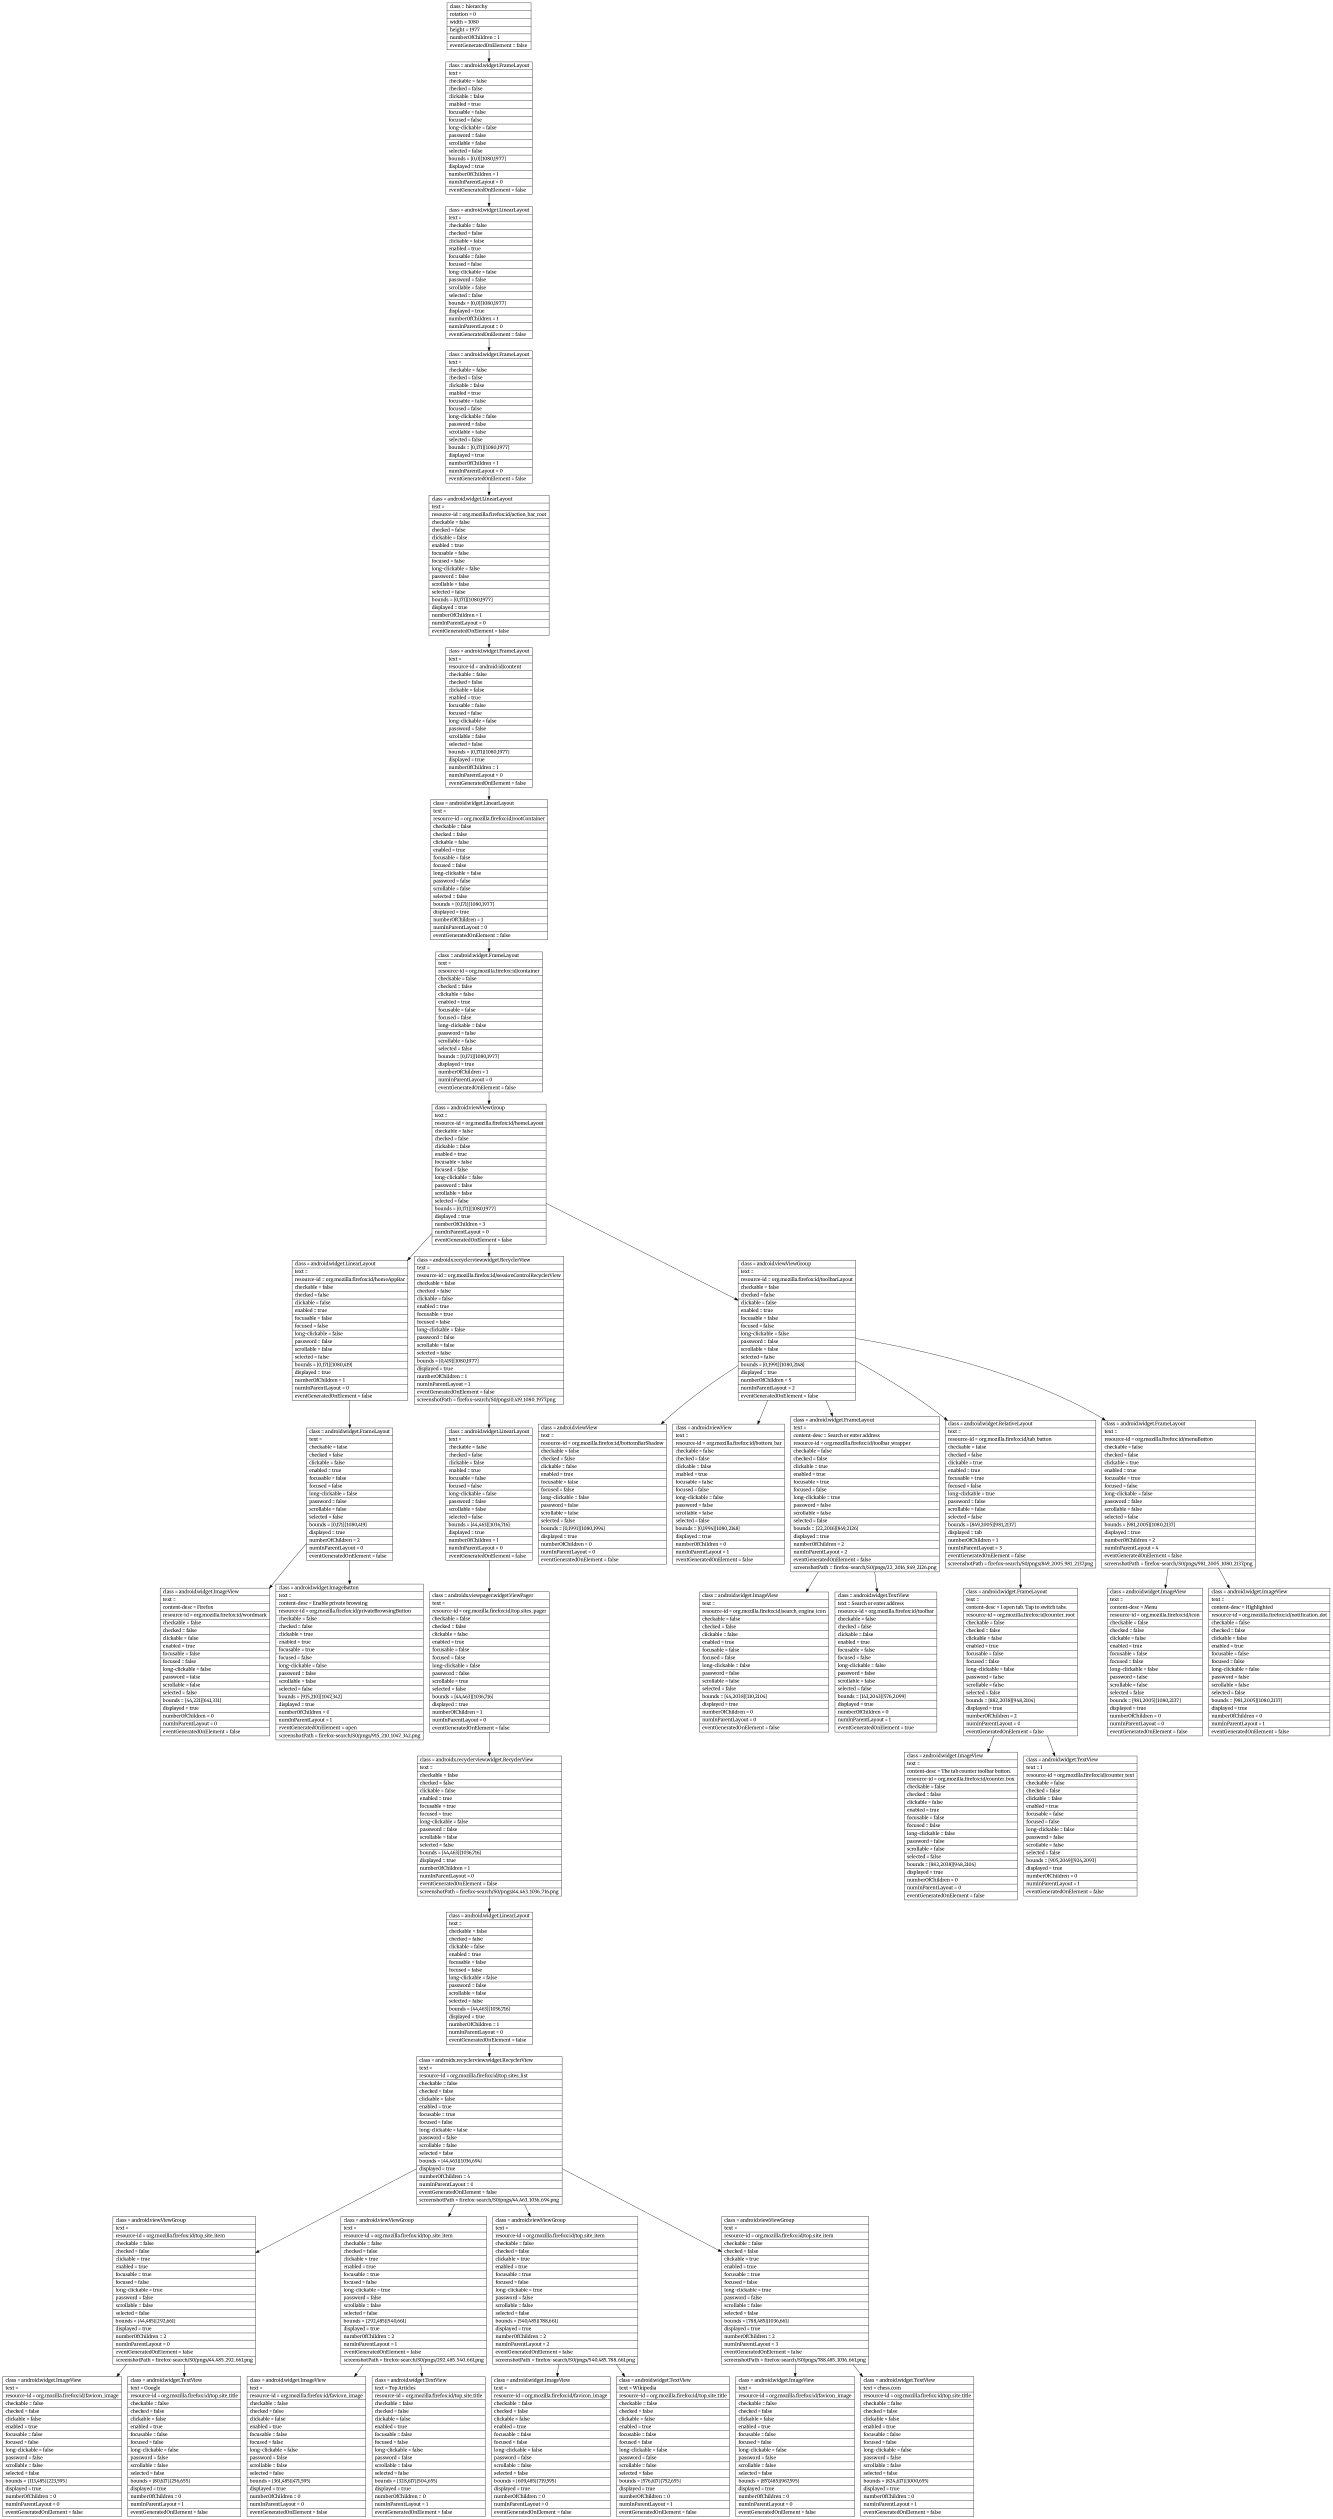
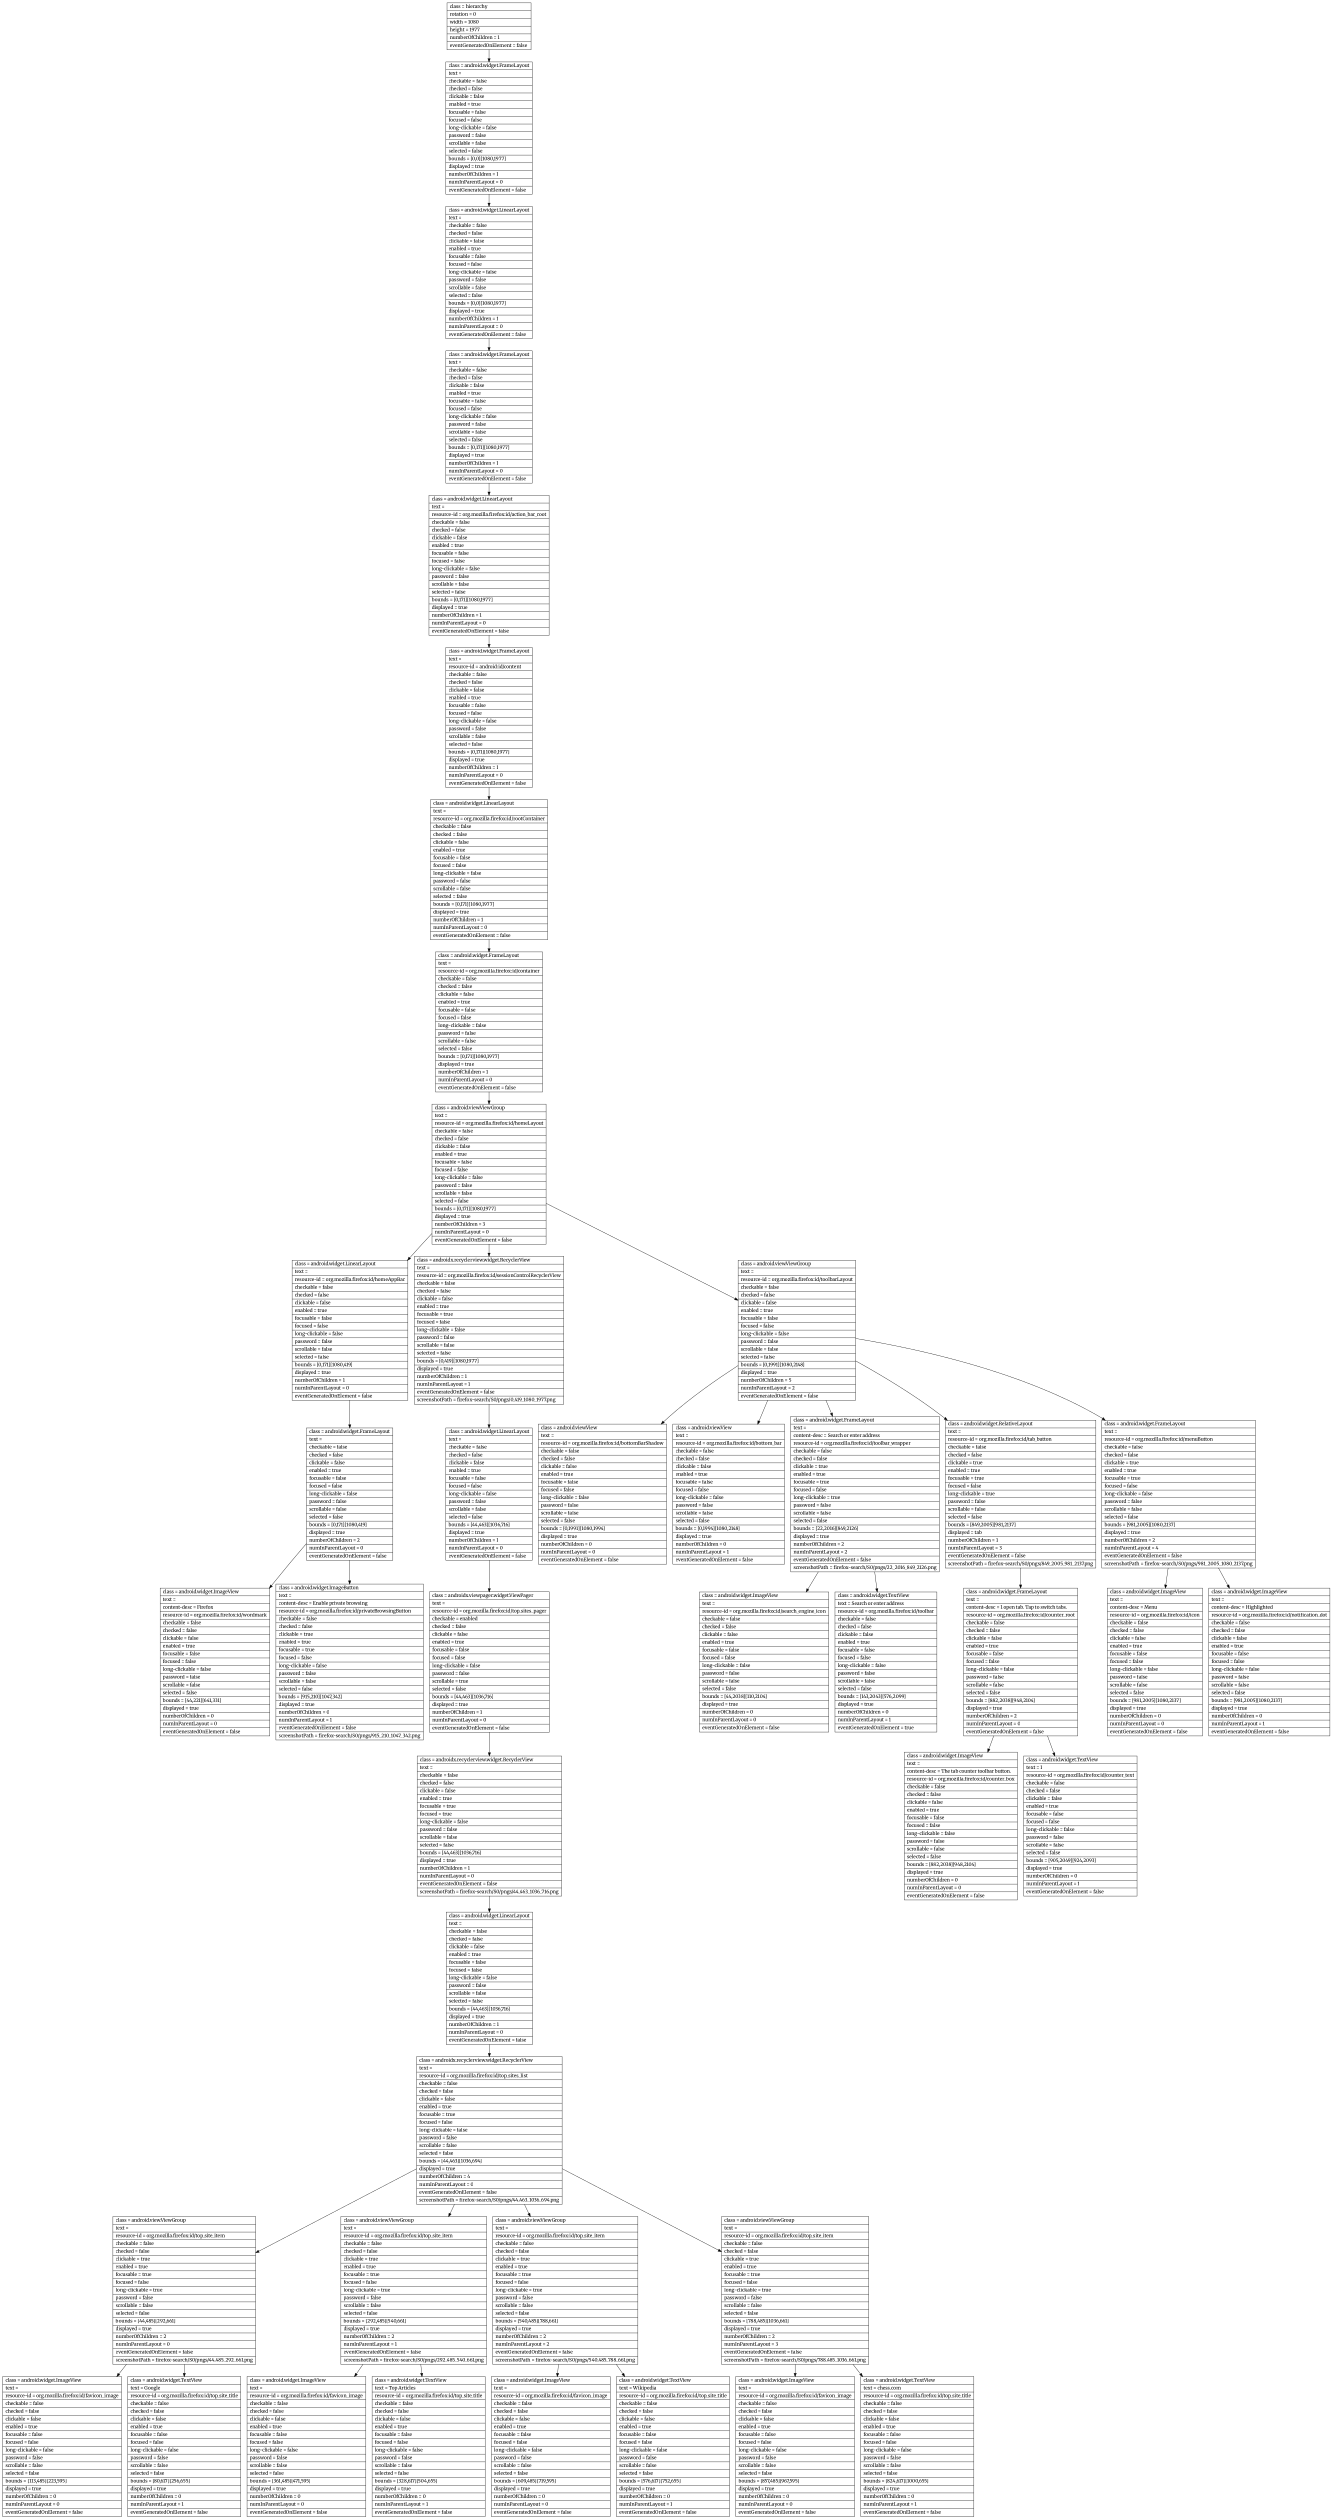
node "class = androidx.viewpager.widget.ViewPager": text "checkable = false" -> "checkable = enabled"
node "class = android.widget.ImageButton": text "eventGeneratedOnElement = open" -> "eventGeneratedOnElement = false"
